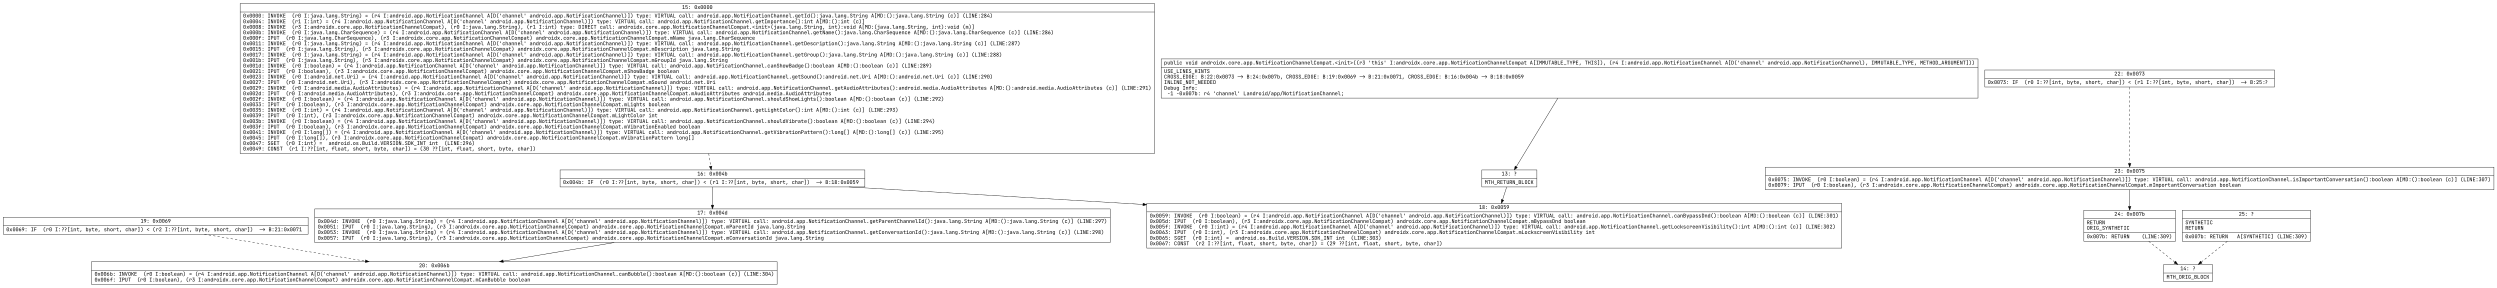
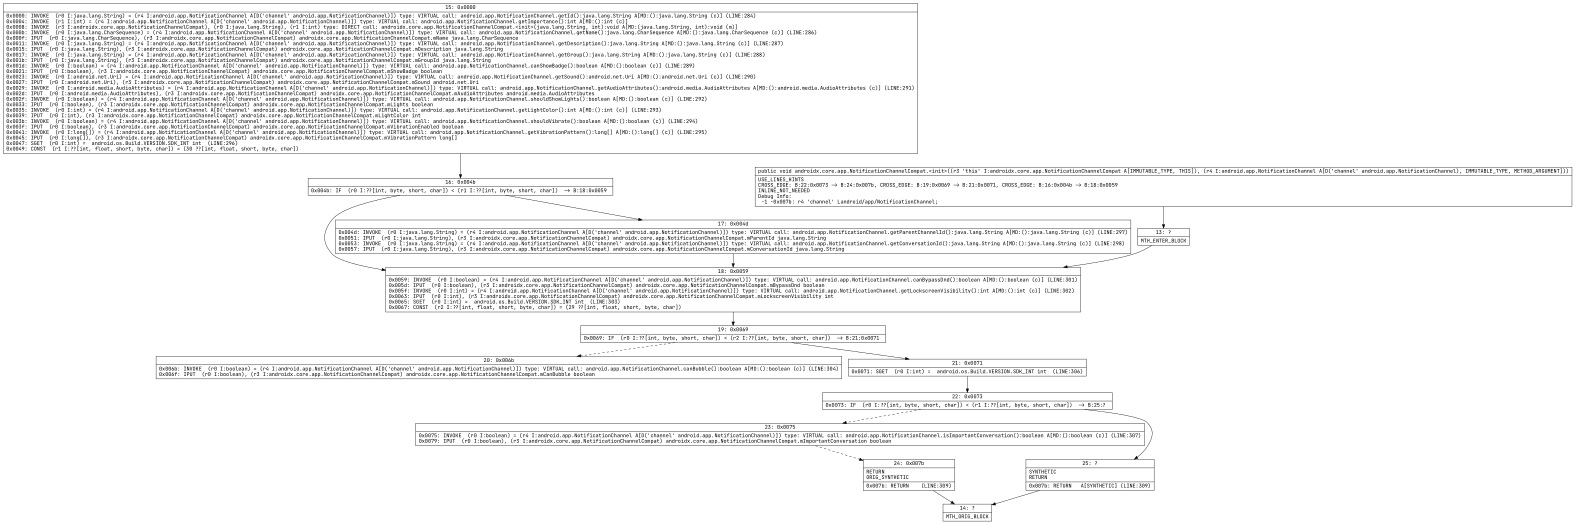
edge "15: 0x0000" -> "16: 0x004b": style dashed -> solid
node "13: ?": text "MTH_RETURN_BLOCK" -> "MTH_ENTER_BLOCK"
edge "23: 0x0075" -> "24: 0x007b": style solid -> dashed
edge "17: 0x004d" -> "20: 0x006b": now "17: 0x004d" -> "18: 0x0059"
edge "24: 0x007b" -> "14: ?": style dashed -> solid
edge "25: ?" -> "14: ?": style dashed -> solid
edge "18: 0x0059" -> "19: 0x0069": added
node "21: 0x0071": added
edge "22: 0x0073" -> "25: ?": added
